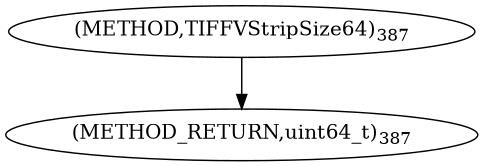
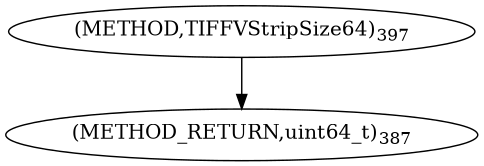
node "(METHOD,TIFFVStripSize64)": text "387" -> "397"
